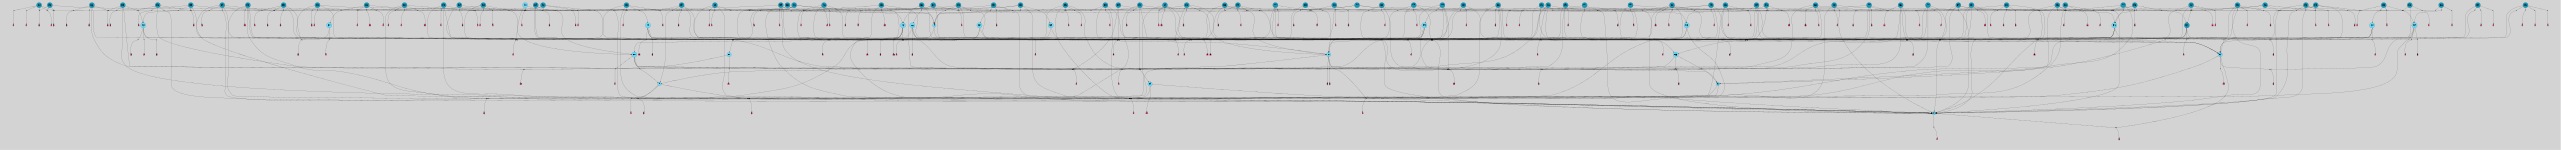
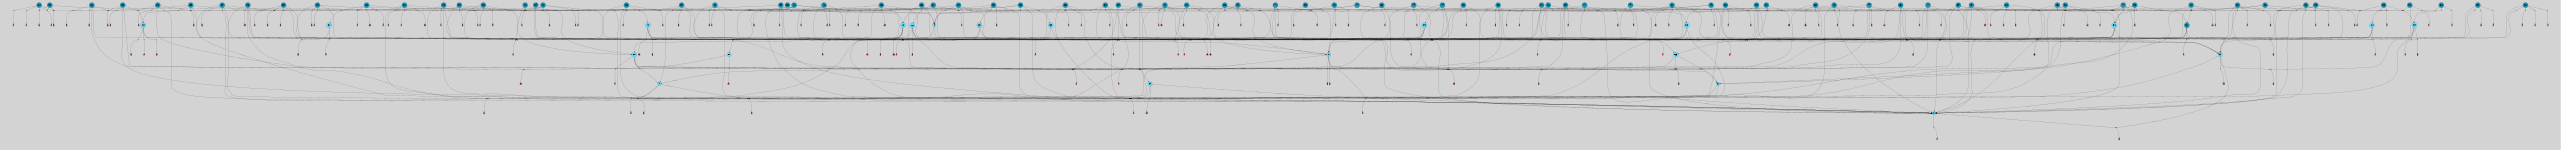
node "T472": fillcolor #66ddff -> #1199bb
